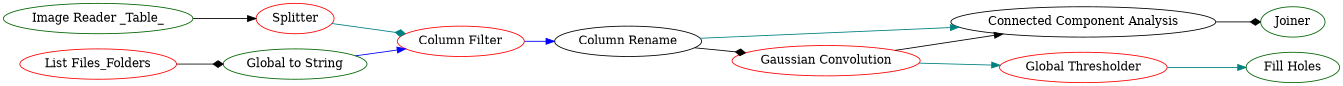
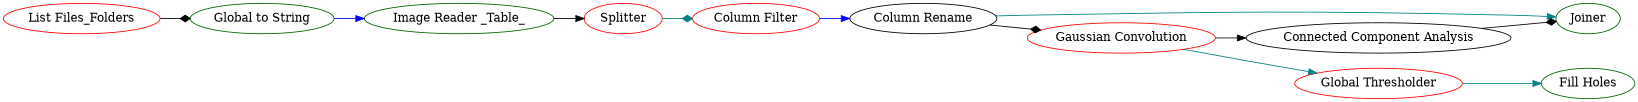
edge "Column Rename" -> "Connected Component Analysis": now "Column Rename" -> "Joiner"
edge "Global to String" -> "Column Filter": now "Global to String" -> "Image Reader _Table_"
